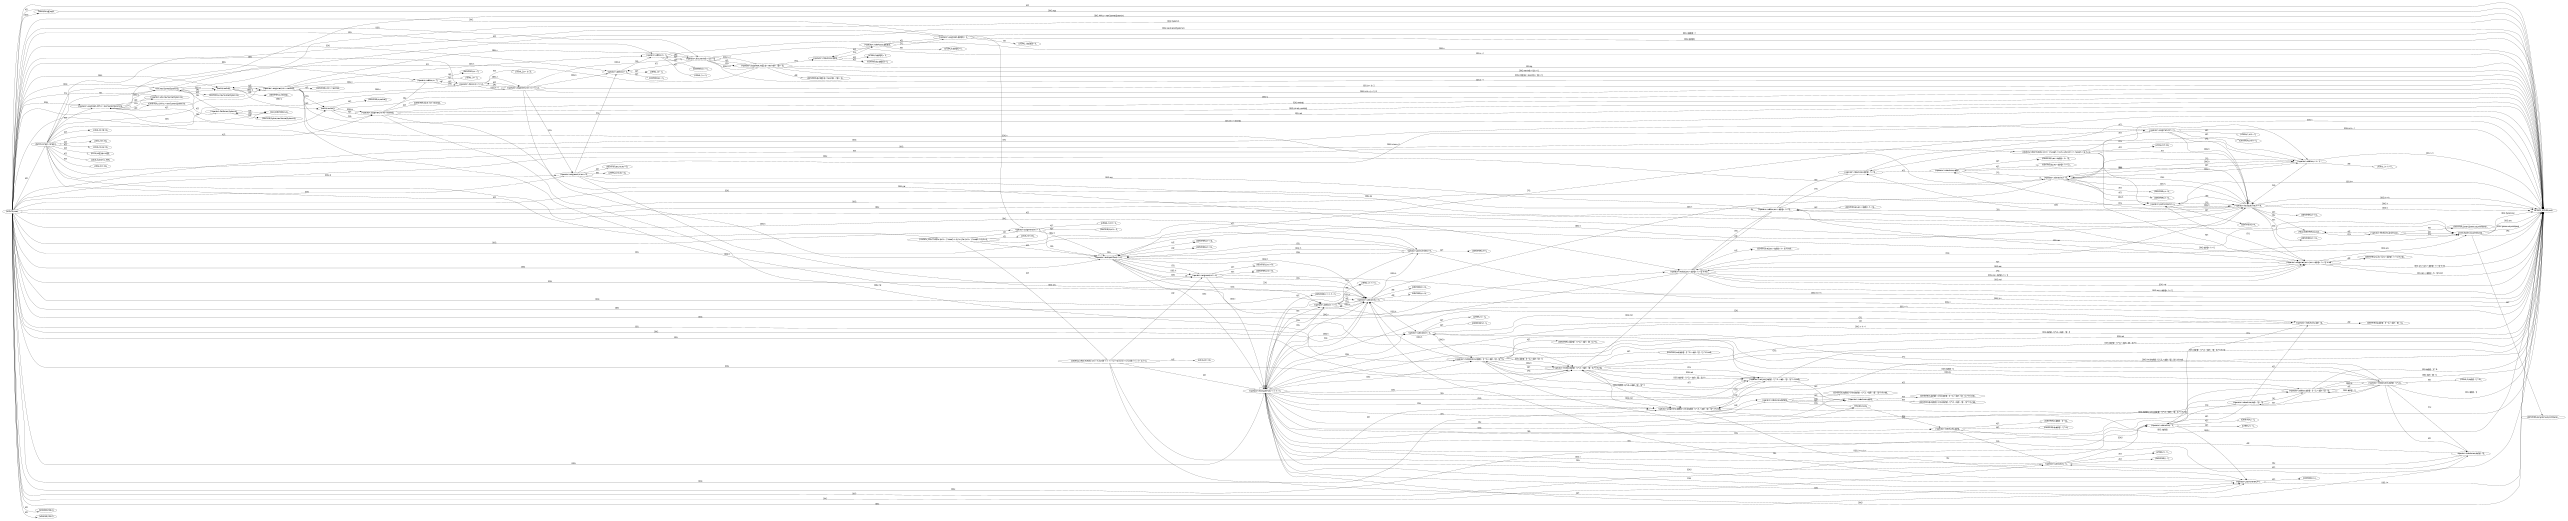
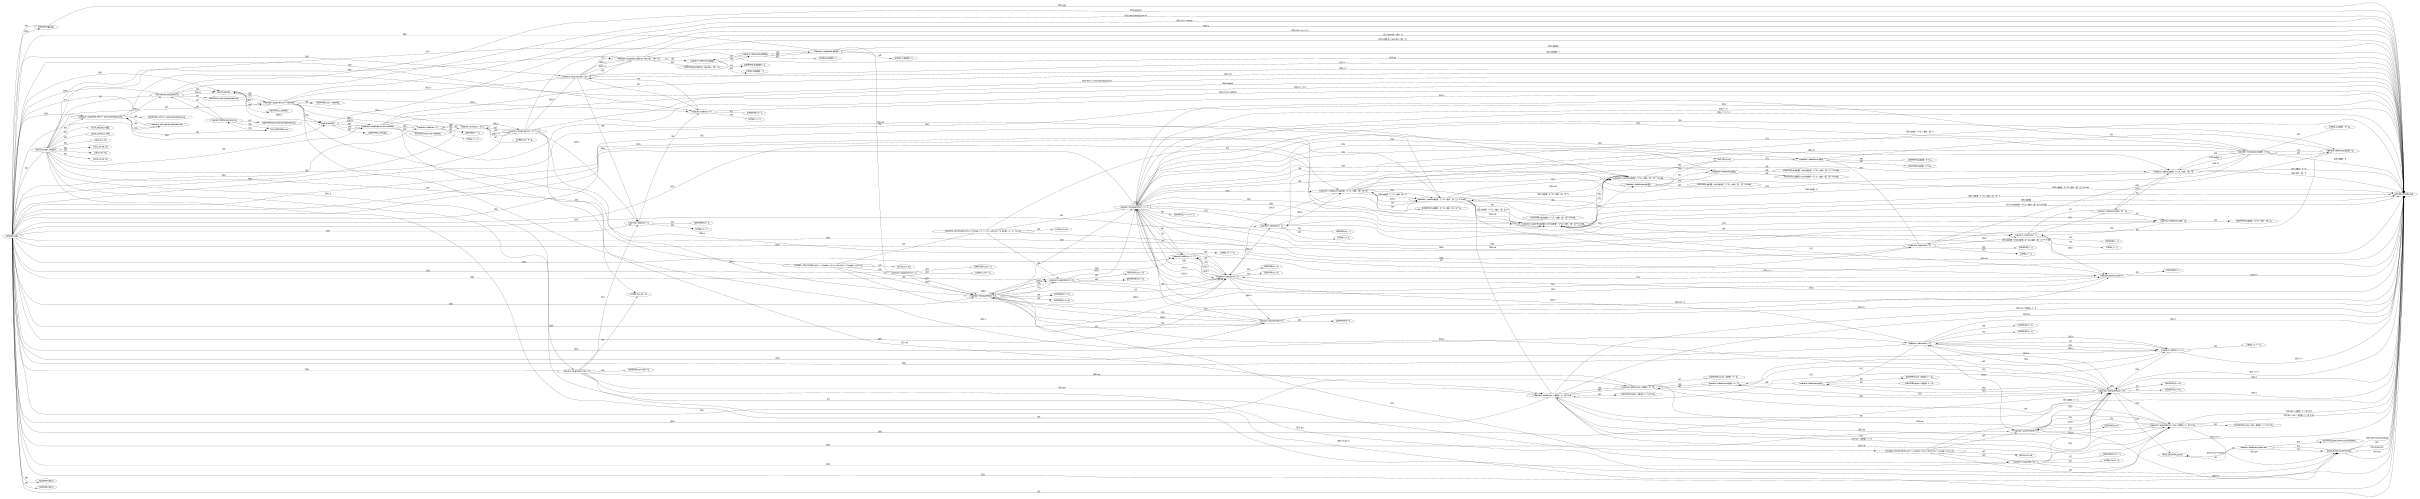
edge "(<operator>.assignment,int k = (n + 1) / 2)" -> "(<operator>.assignment,int ans = 0)": now "(<operator>.assignment,int k = (n + 1) / 2)" -> "(LITERAL,0,int ans = 0)"
edge "(<operator>.fieldAccess,System.out)" -> "(FIELD_IDENTIFIER,out,out)": label "AST: " -> "DDG: int md = nextInt()"
node "(IDENTIFIER,ans,System.out.println(ans))": removed
